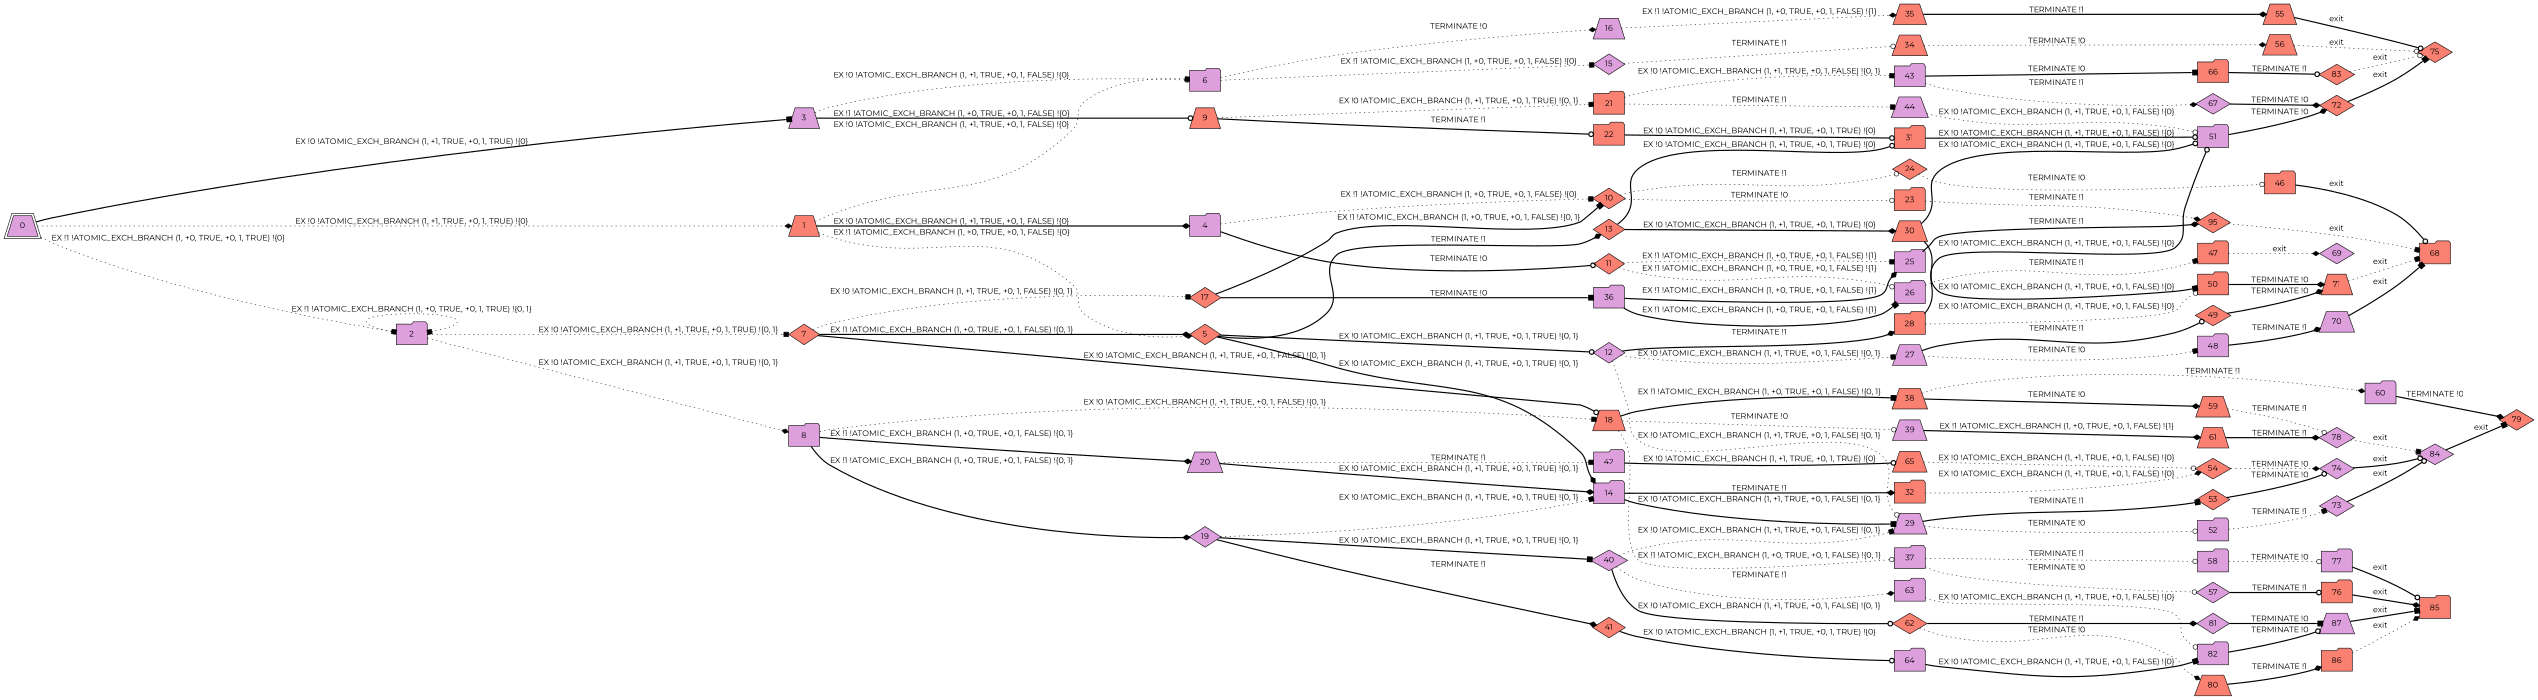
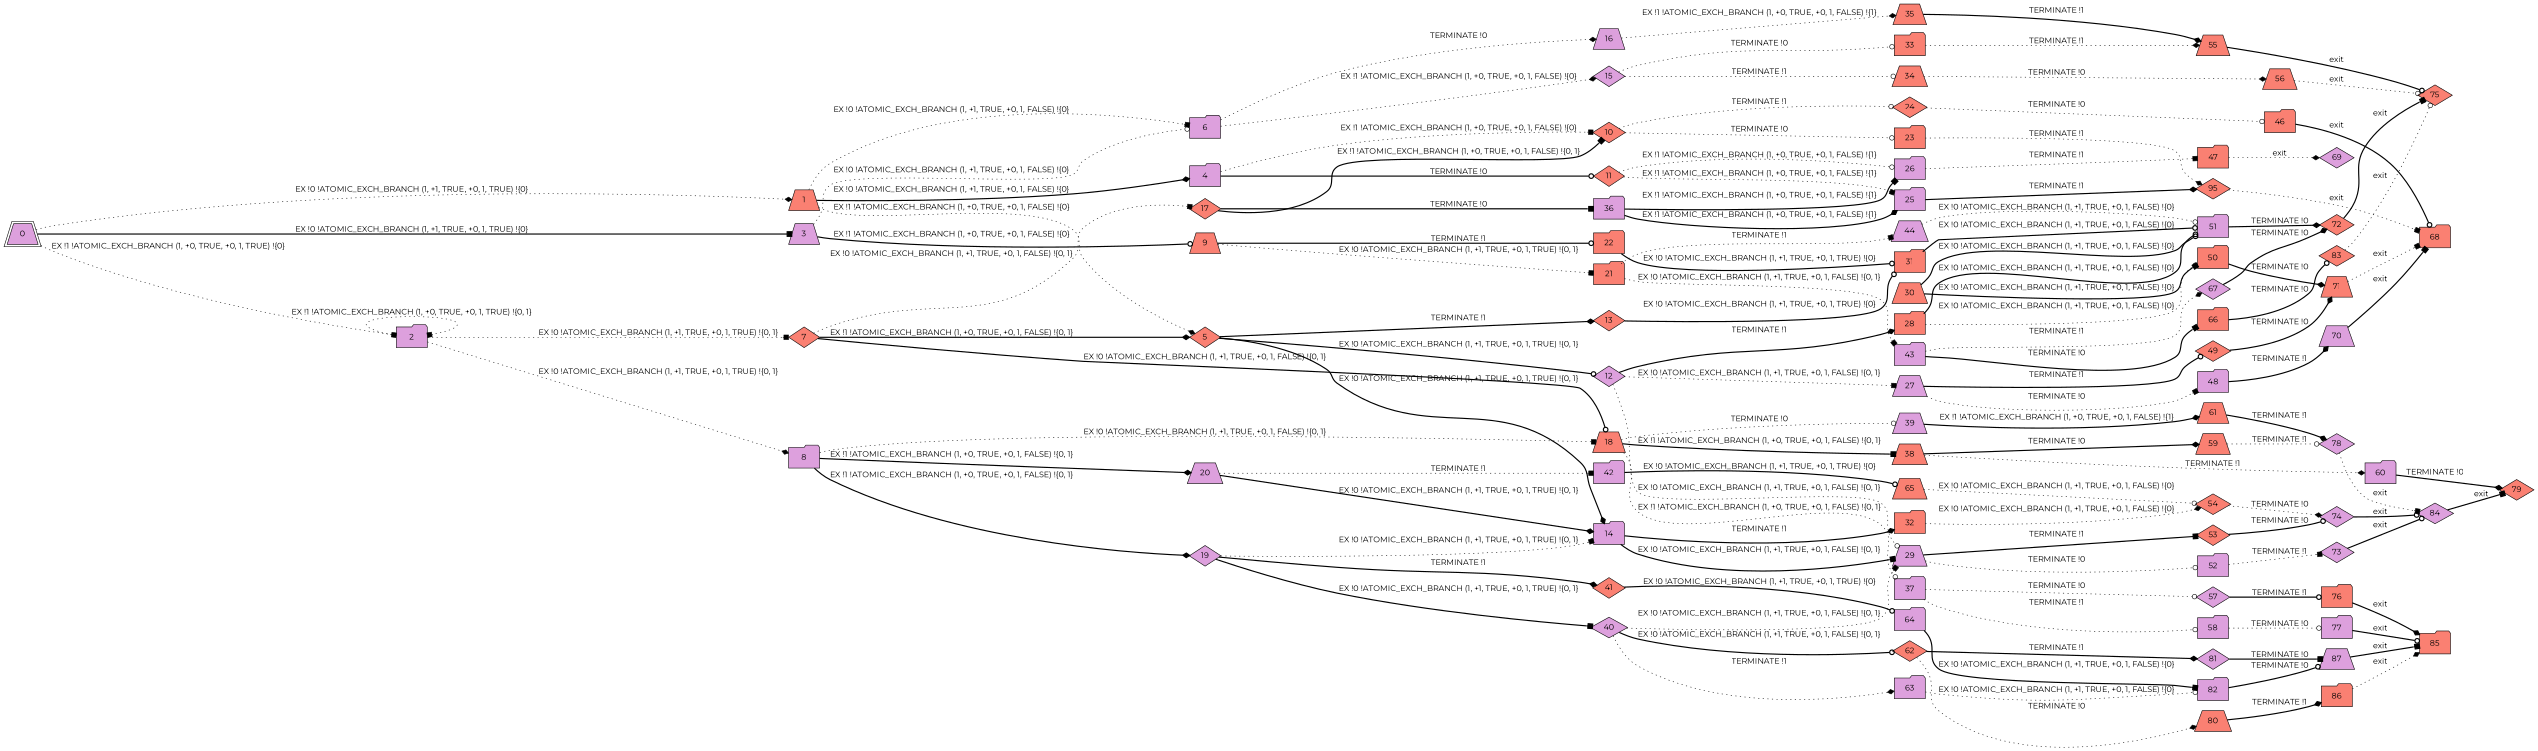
node "33": added
edge "66" -> "83": label "TERMINATE !1" -> "TERMINATE !0"
edge "6" -> "15": arrowhead box -> diamond
edge "13" -> "30": removed, label "EX !0 !ATOMIC_EXCH_BRANCH (1, +1, TRUE, +0, 1, TRUE) !{0}"
